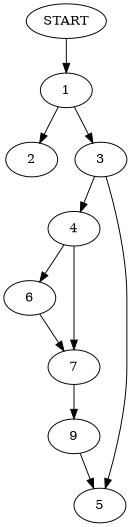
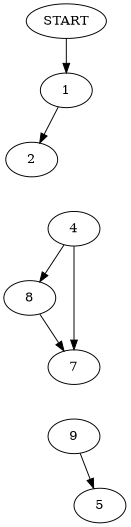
node "3": removed
node "6": label "6" -> "8"
edge "7" -> "9": removed
